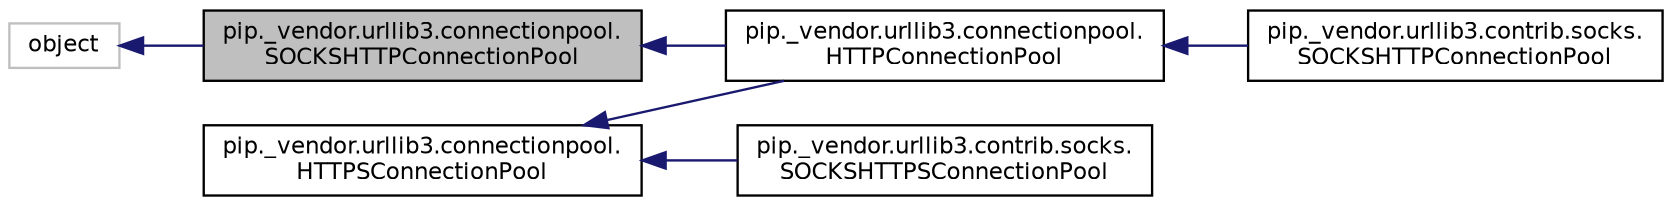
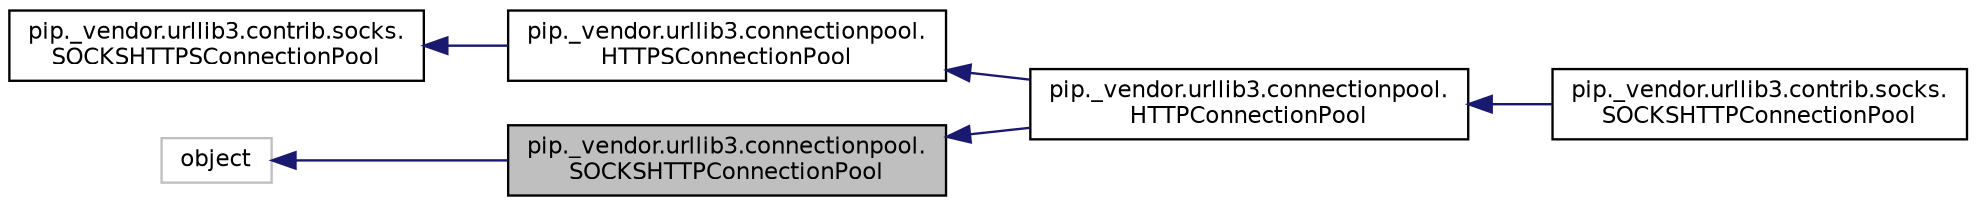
edge "pip._vendor.urllib3.contrib.socks. SOCKSHTTPSConnectionPool" -> "pip._vendor.urllib3.connectionpool. HTTPSConnectionPool": reversed
